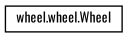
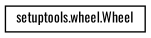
node "wheel.wheel.Wheel": label "wheel.wheel.Wheel" -> "setuptools.wheel.Wheel"
